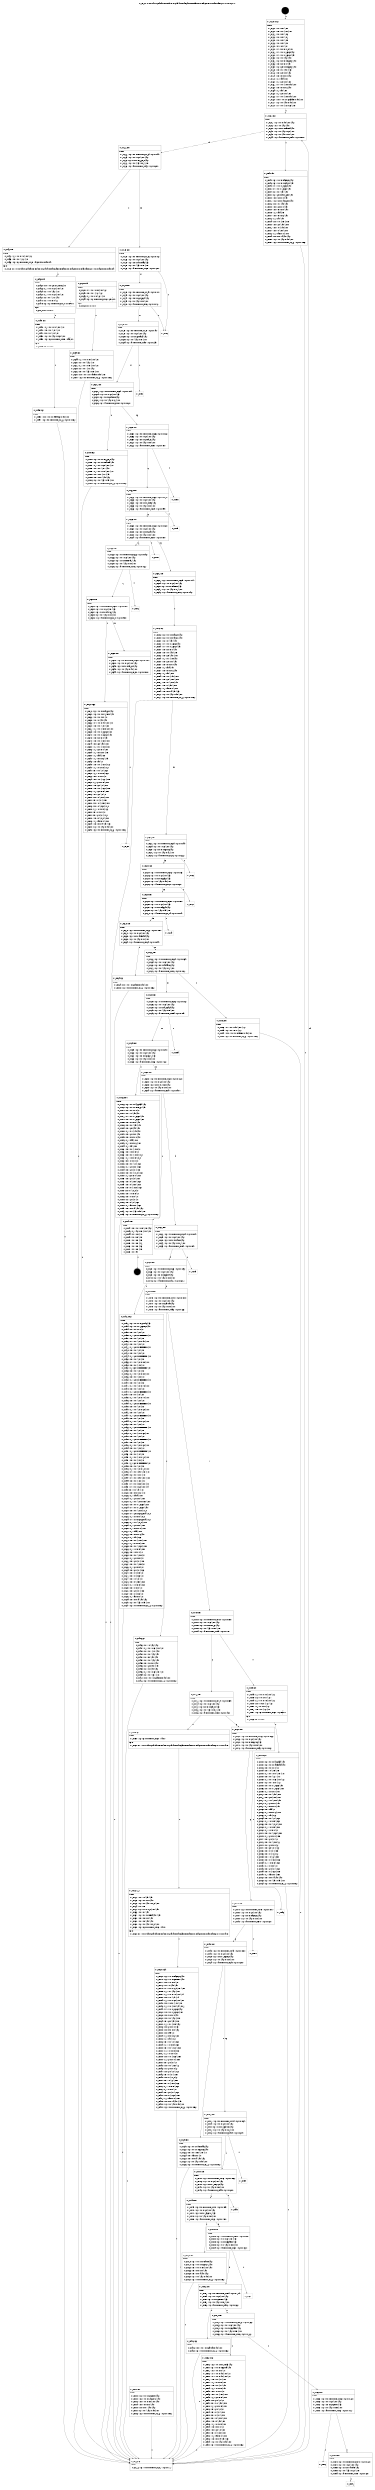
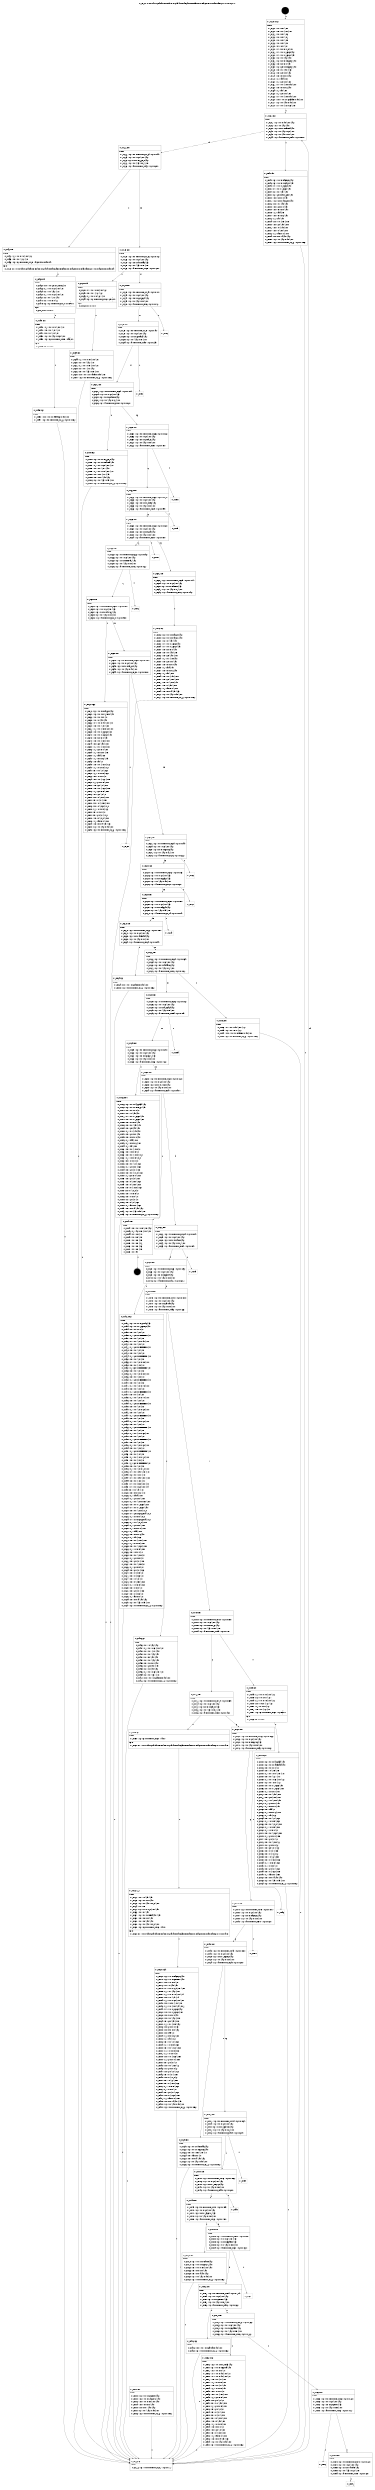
edge "0x4014c0 [28]" -> "0x401f8a": now "0x4014c0 [28]" -> "0x401adb [19]"
edge "0x4021f6 [86]" -> "0x4015f4 [28]": now "0x4015d8 [28]" -> "0x4015f4 [28]"
